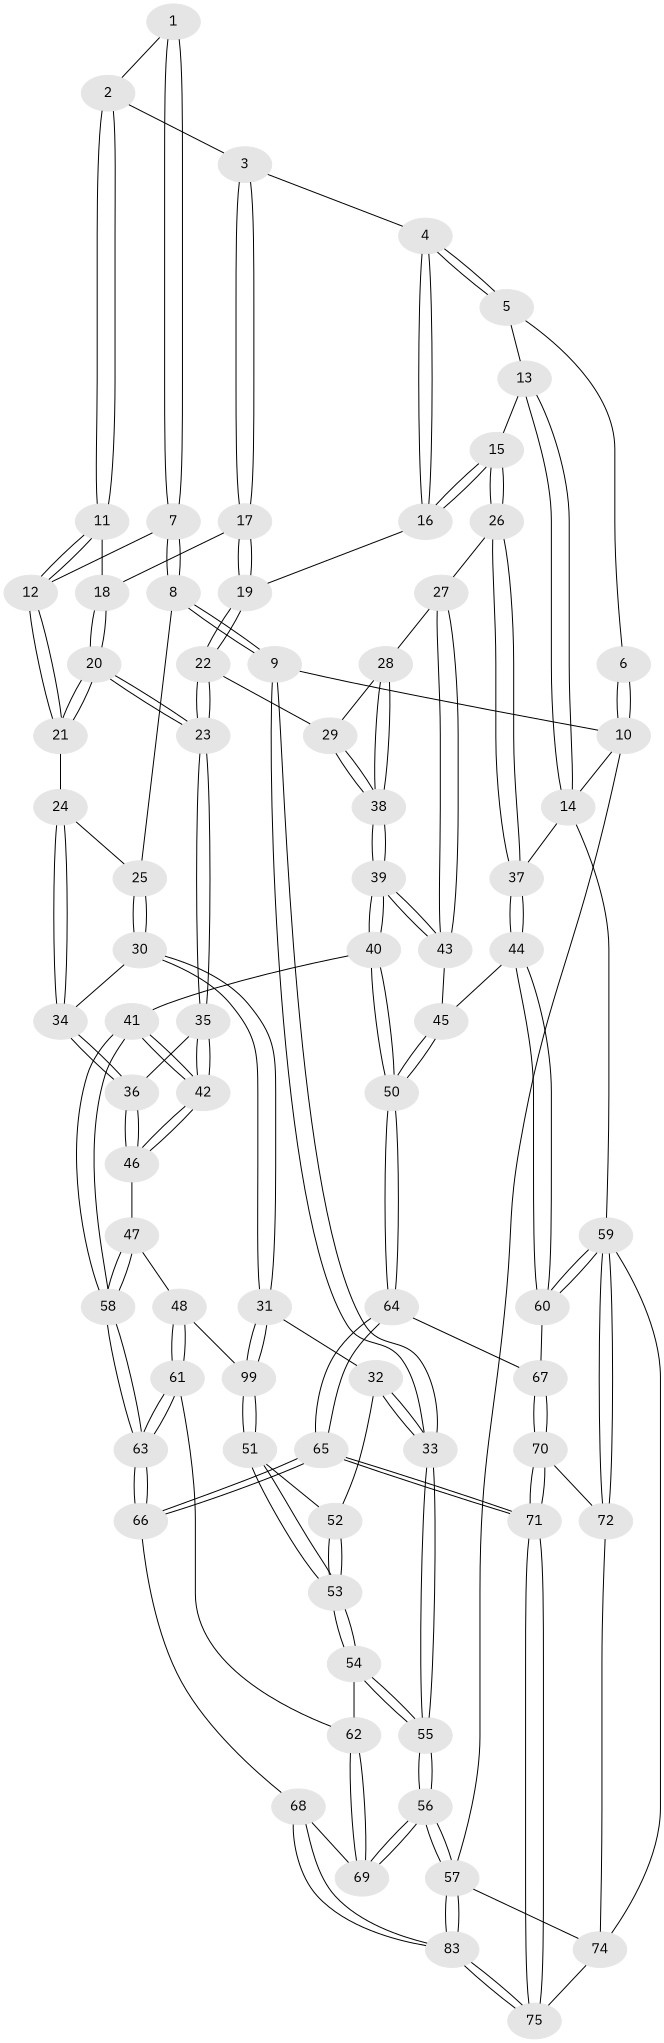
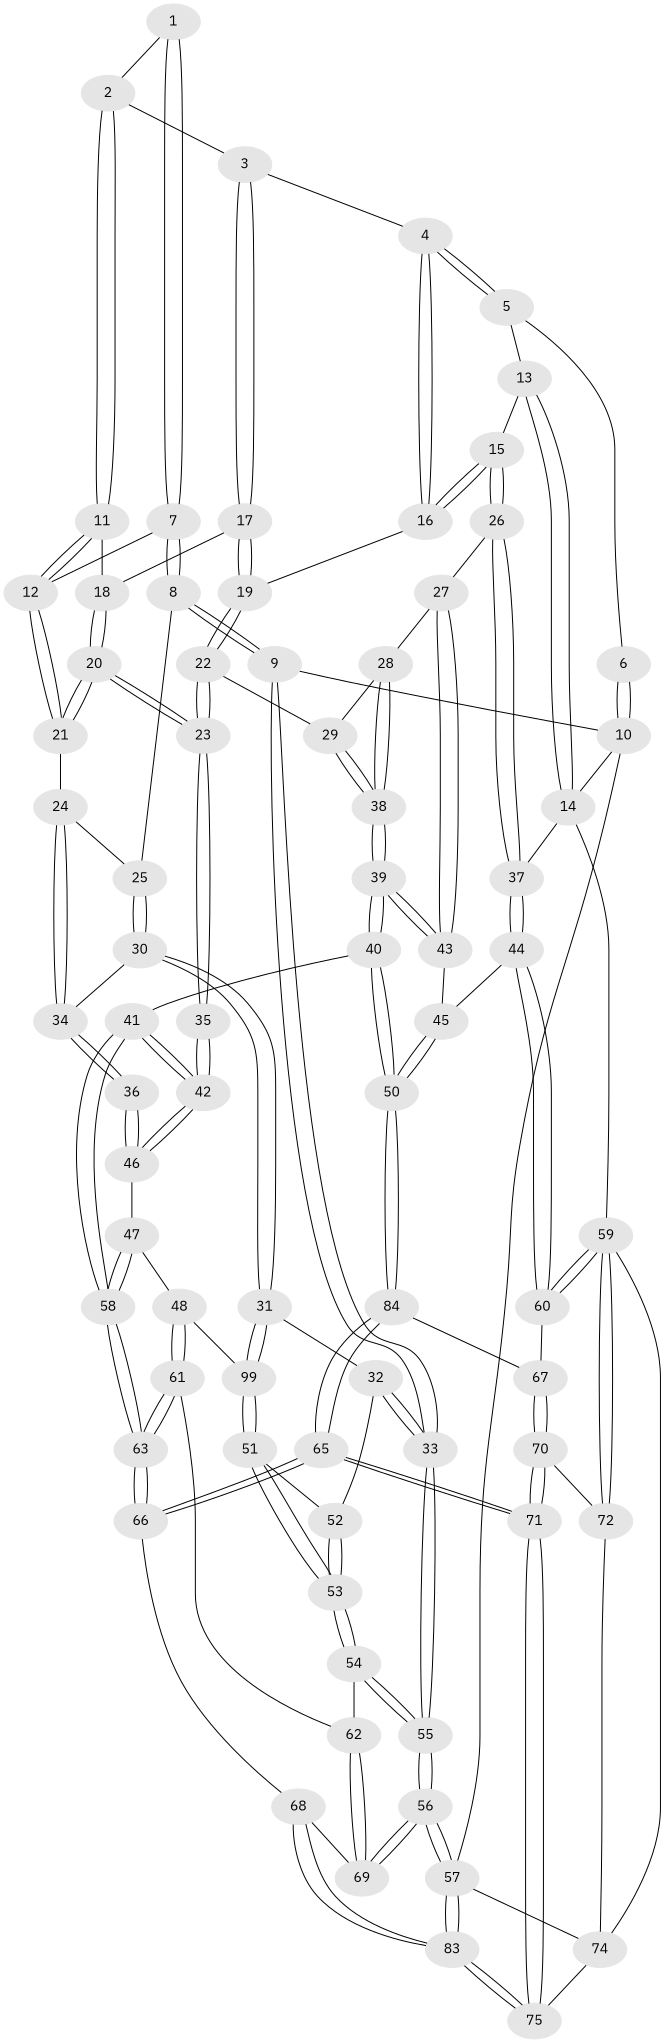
edge "35" -- "36": removed
node "64": label "64" -> "84"
